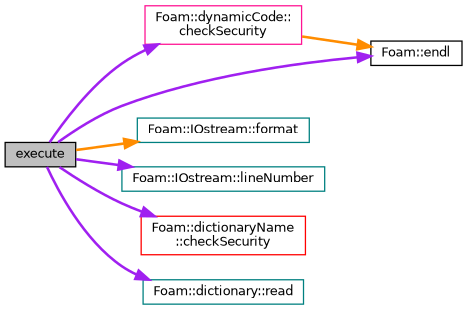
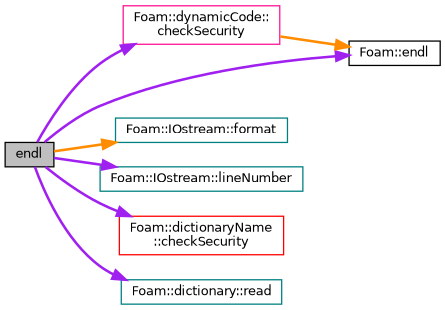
node "execute": label "execute" -> "endl"
